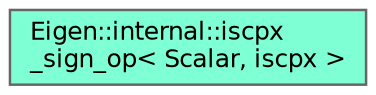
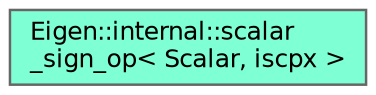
node "Eigen::internal::iscpx _sign_op< Scalar, iscpx >": label "Eigen::internal::iscpx _sign_op< Scalar, iscpx >" -> "Eigen::internal::scalar _sign_op< Scalar, iscpx >"
